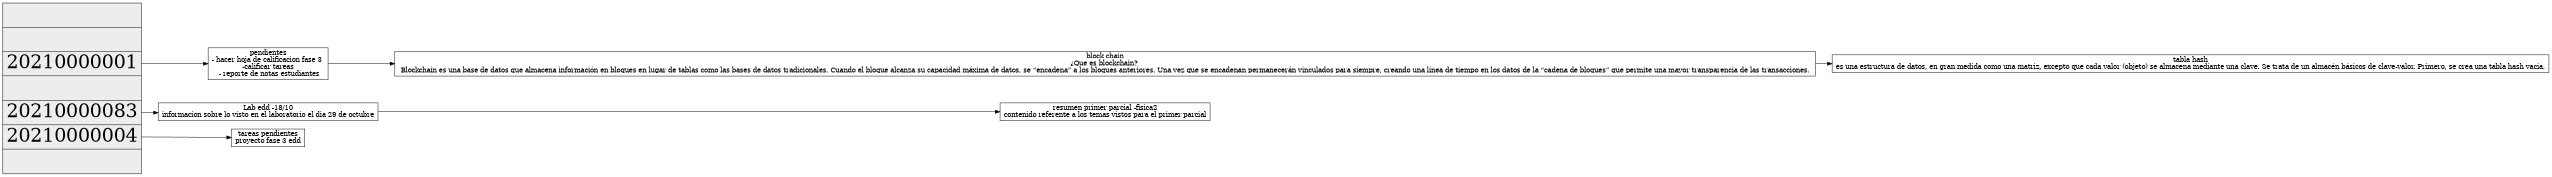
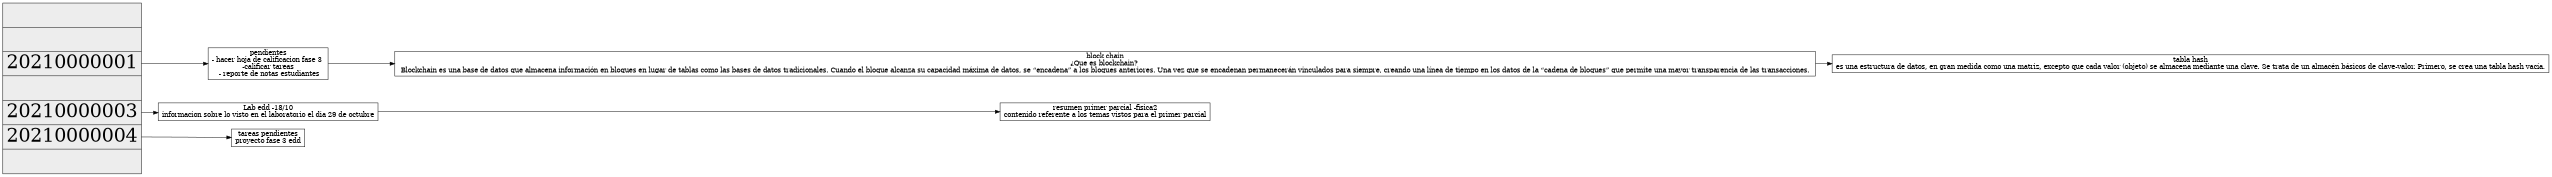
node "20210000001": text "20210000083" -> "20210000003"
